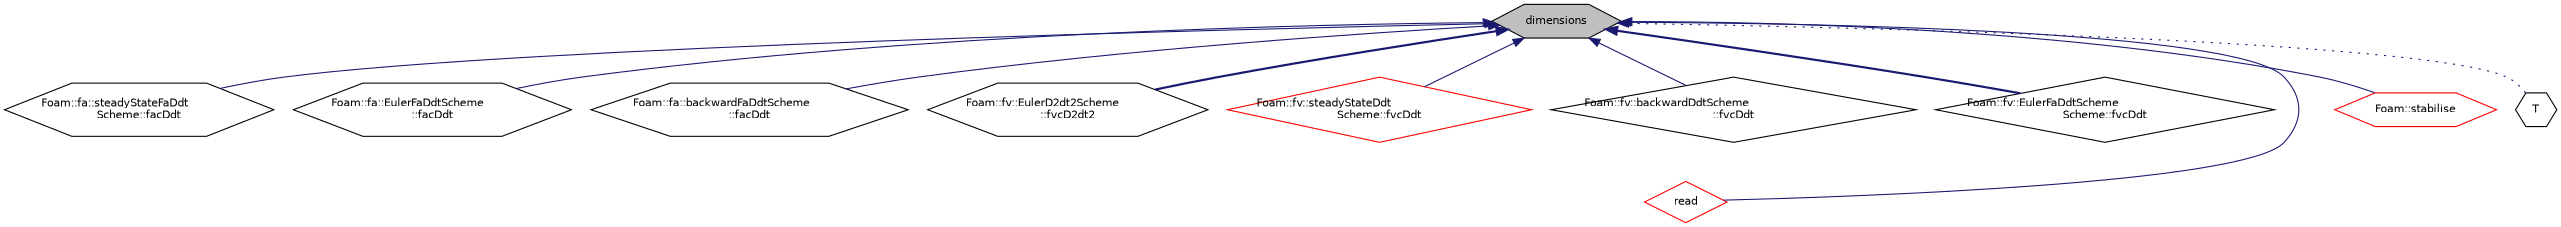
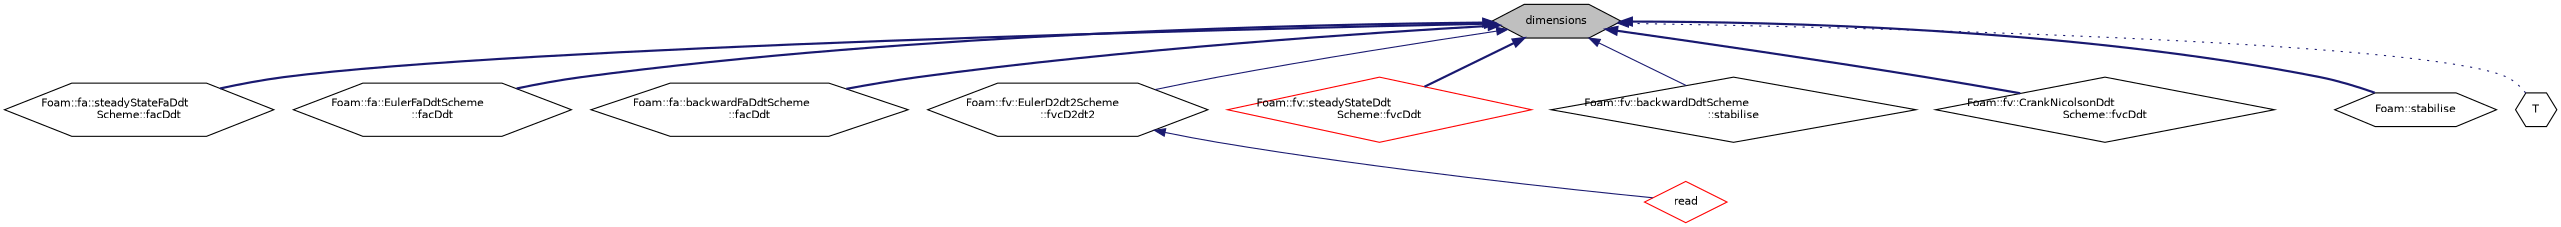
edge "Foam::fa::steadyStateFaDdt Scheme::facDdt" -> "dimensions": style solid -> bold
edge "Foam::fa::EulerFaDdtScheme ::facDdt" -> "dimensions": style solid -> bold
edge "Foam::fa::backwardFaDdtScheme ::facDdt" -> "dimensions": style solid -> bold
edge "Foam::stabilise" -> "dimensions": style solid -> bold
edge "Foam::fv::EulerD2dt2Scheme ::fvcD2dt2" -> "dimensions": style bold -> solid
edge "Foam::fv::steadyStateDdt Scheme::fvcDdt" -> "dimensions": style solid -> bold
edge "read" -> "dimensions": now "read" -> "Foam::fv::EulerD2dt2Scheme ::fvcD2dt2"
node "Foam::fv::backwardDdtScheme ::fvcDdt": label "Foam::fv::backwardDdtScheme ::fvcDdt" -> "Foam::fv::backwardDdtScheme ::stabilise"
node "Foam::fv::EulerFaDdtScheme Scheme::fvcDdt": label "Foam::fv::EulerFaDdtScheme Scheme::fvcDdt" -> "Foam::fv::CrankNicolsonDdt Scheme::fvcDdt"
node "Foam::stabilise": color red -> black
